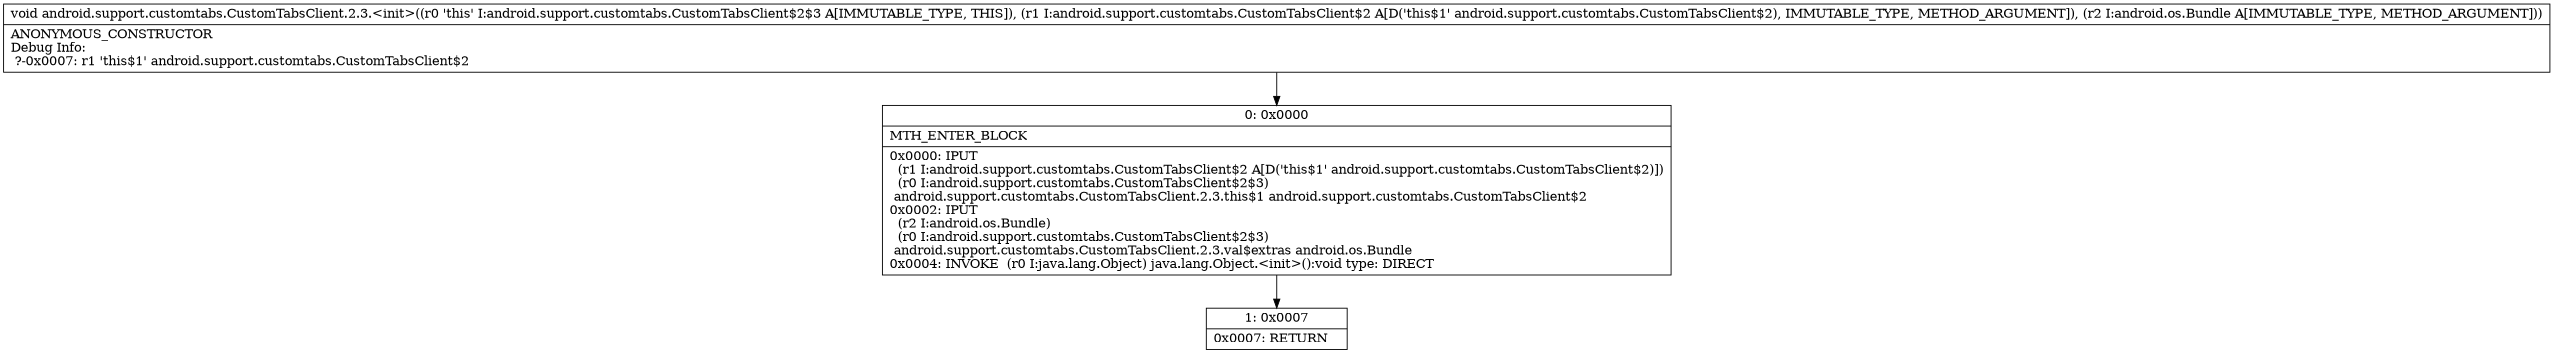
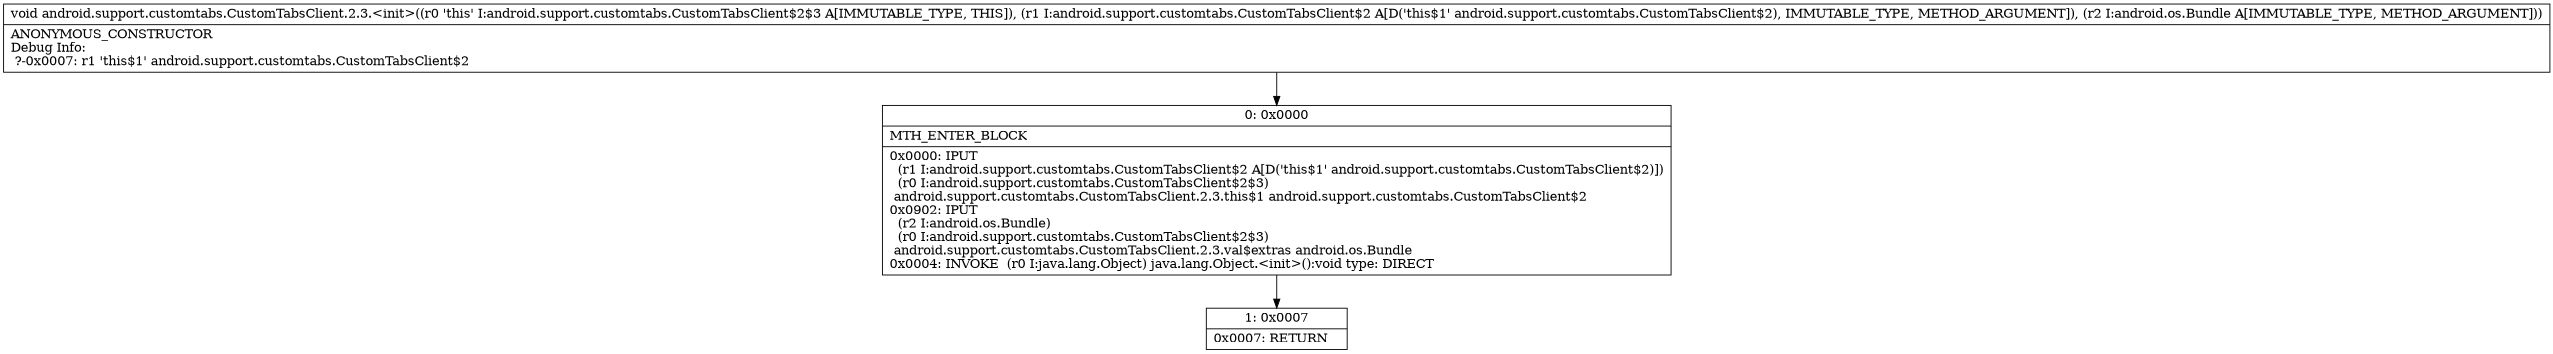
node "0: 0x0000": text "0x0002: IPUT" -> "0x0902: IPUT"
